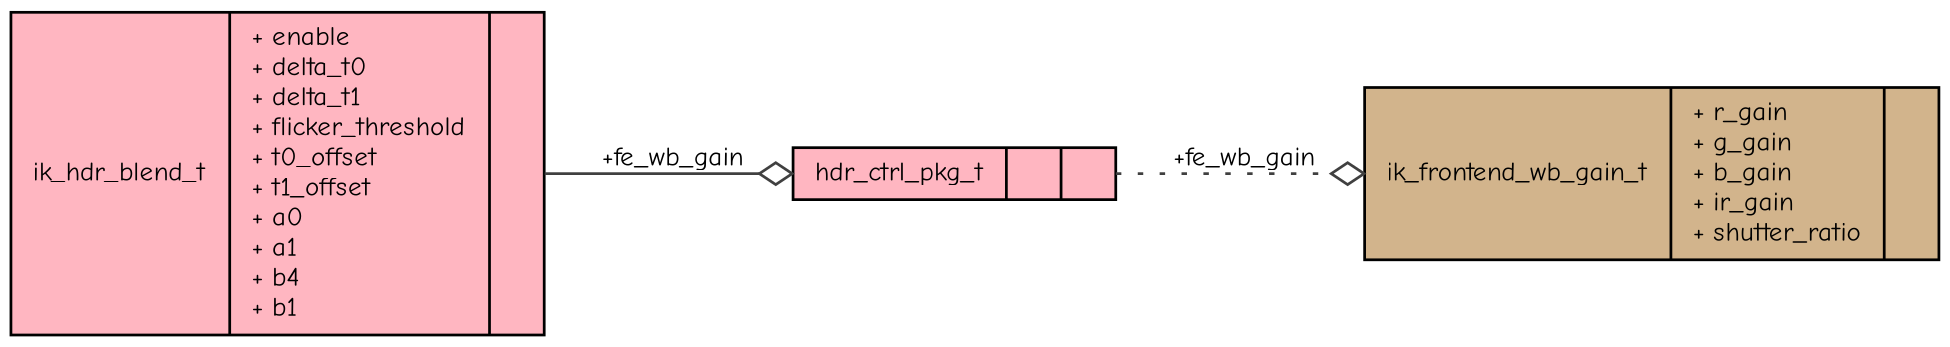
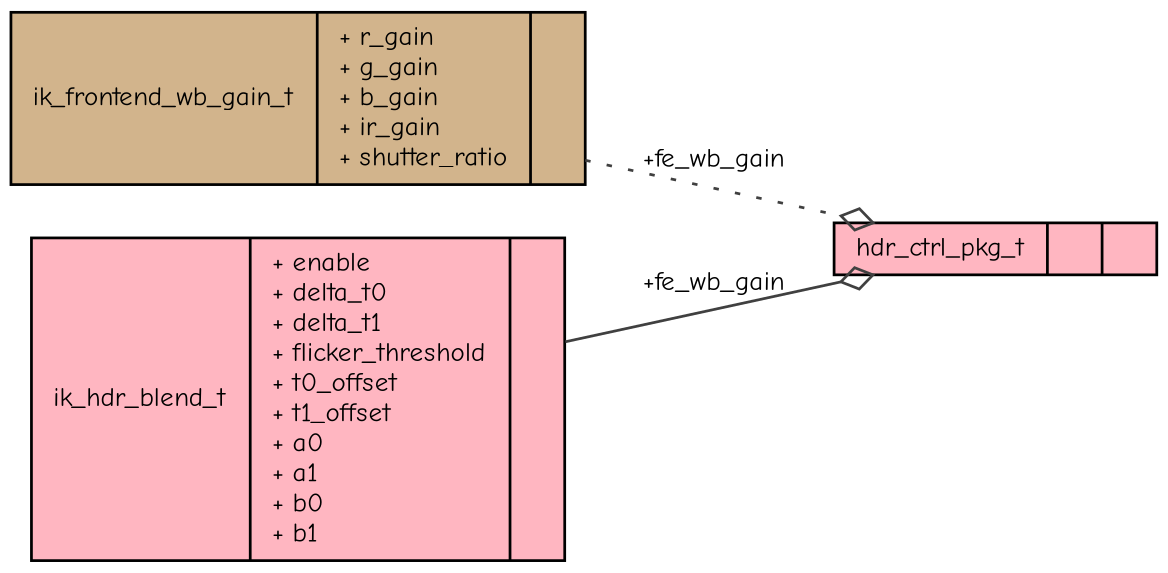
edge "hdr_ctrl_pkg_t" -> "ik_frontend_wb_gain_t": reversed
node "ik_hdr_blend_t": text "+ b4" -> "+ b0"
